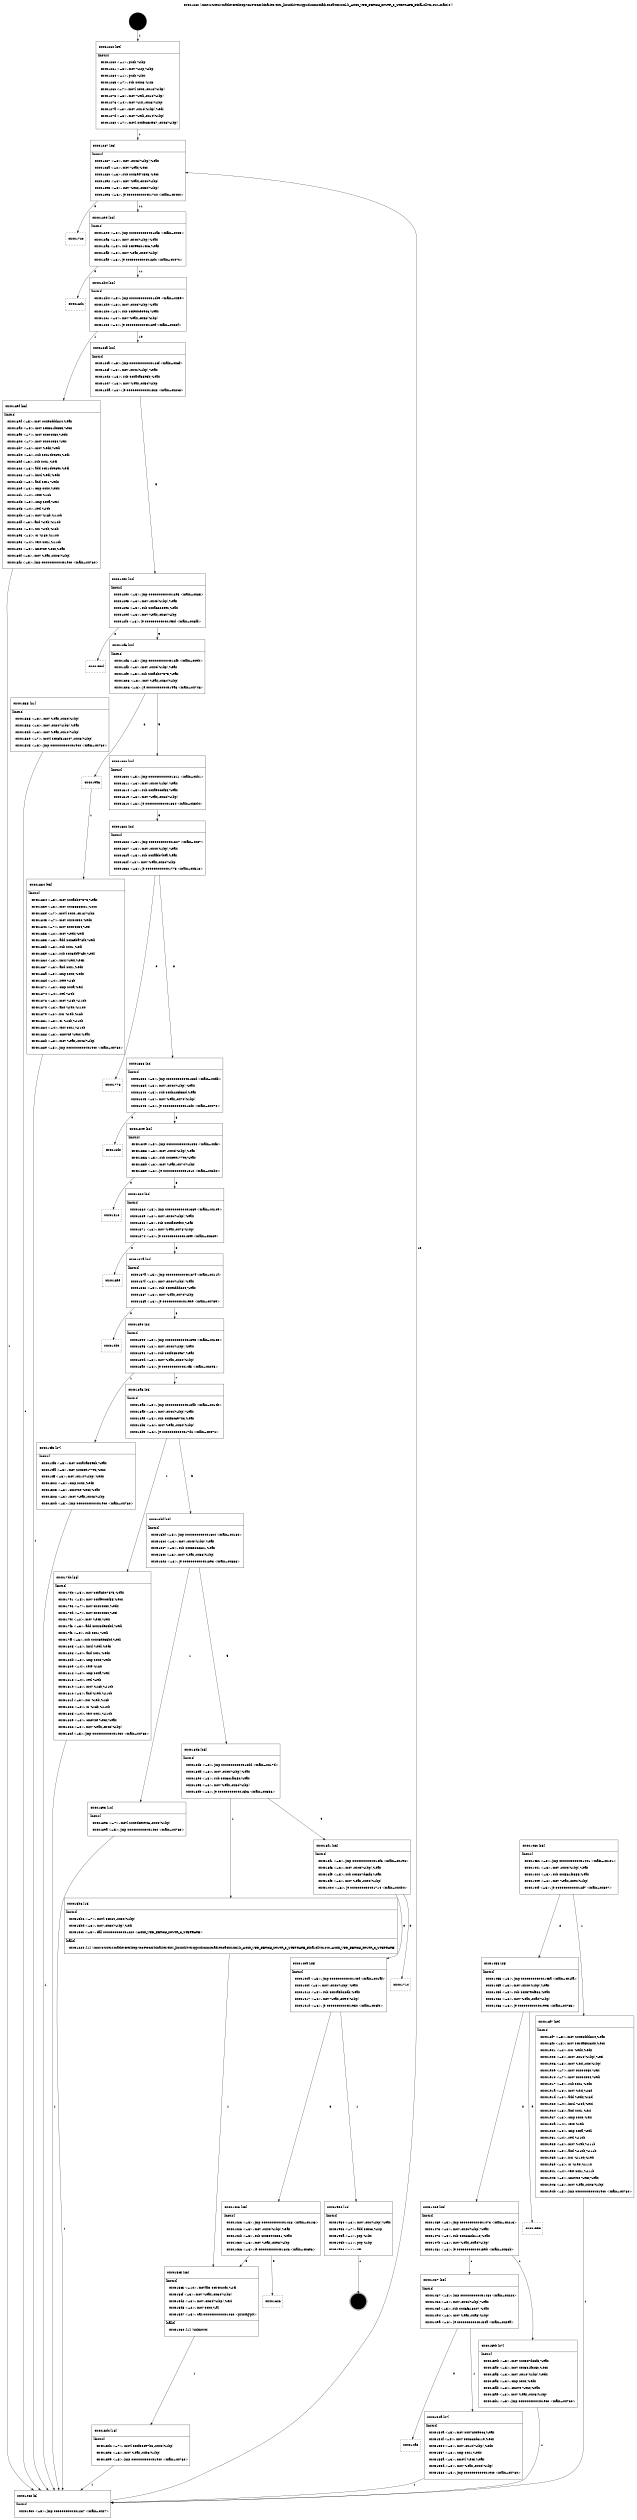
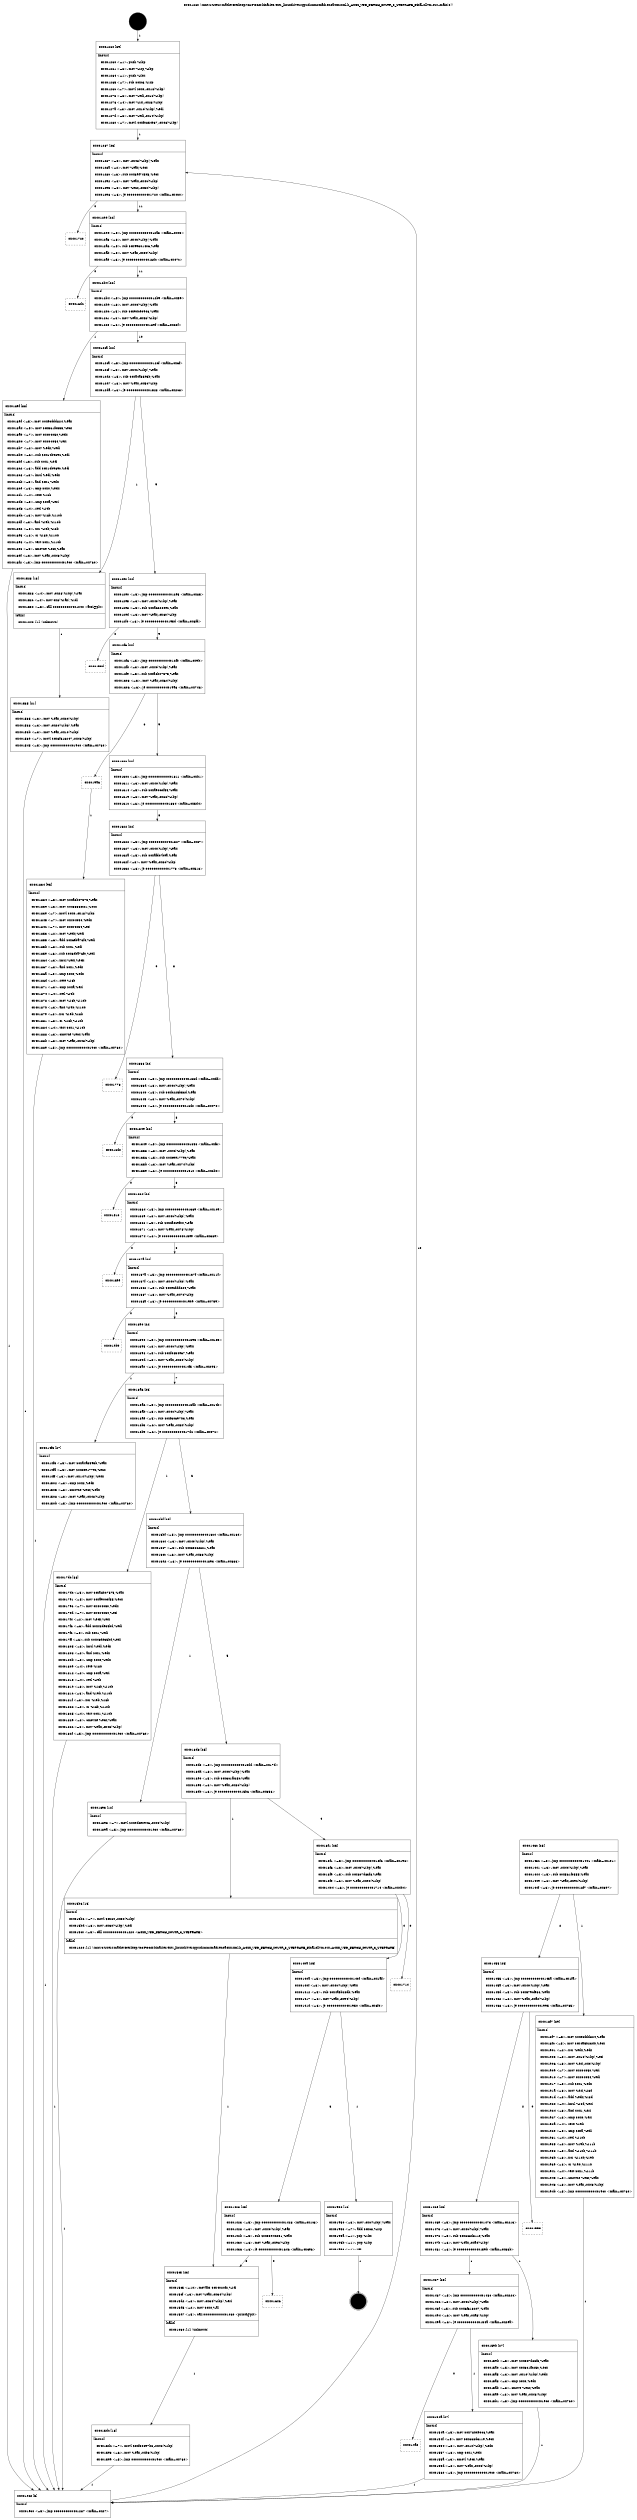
node "0x401528 [13]": added
